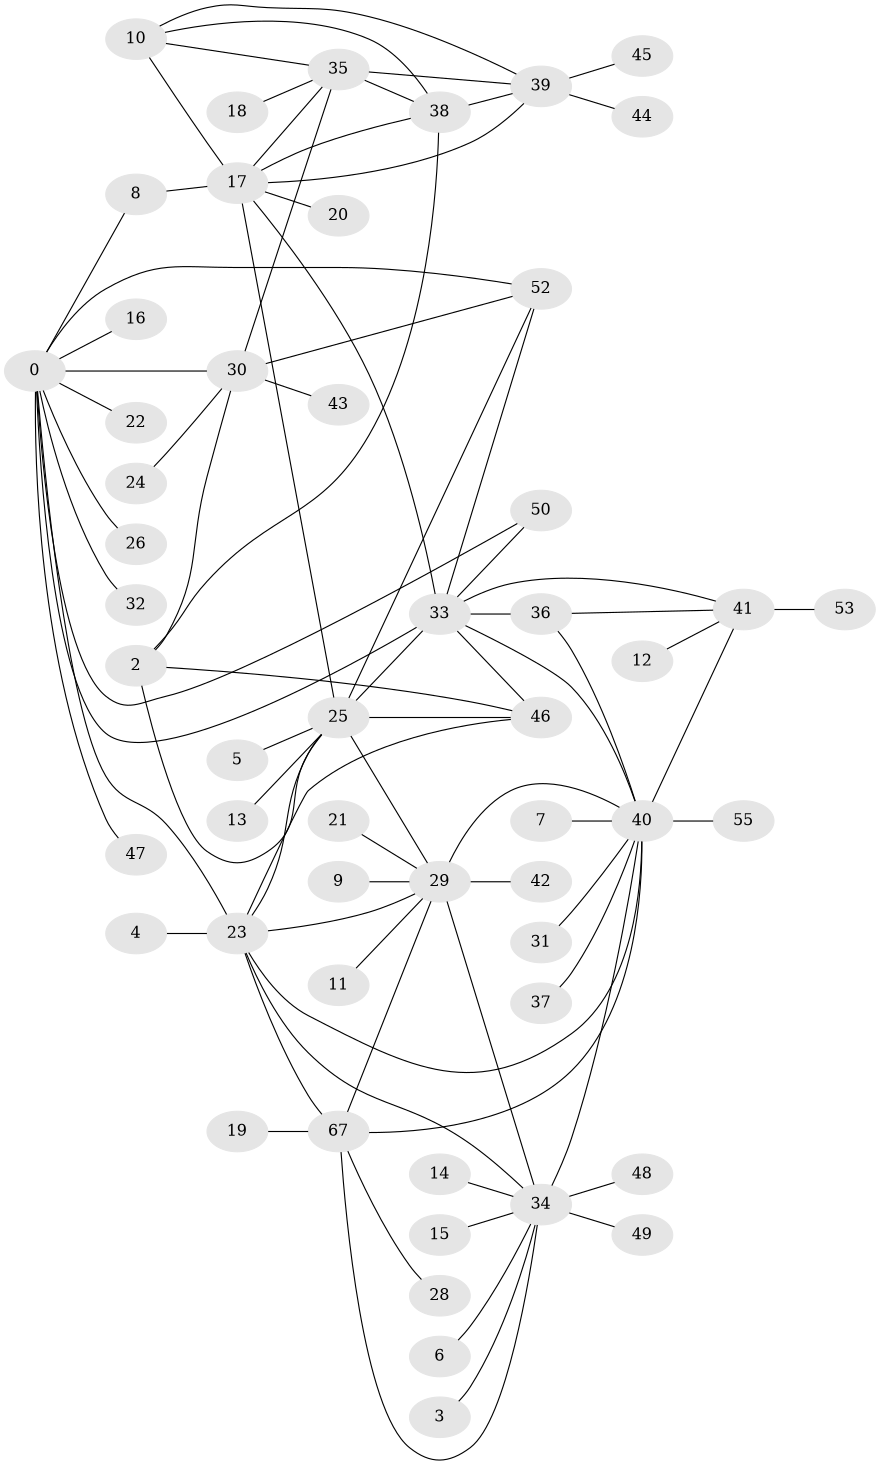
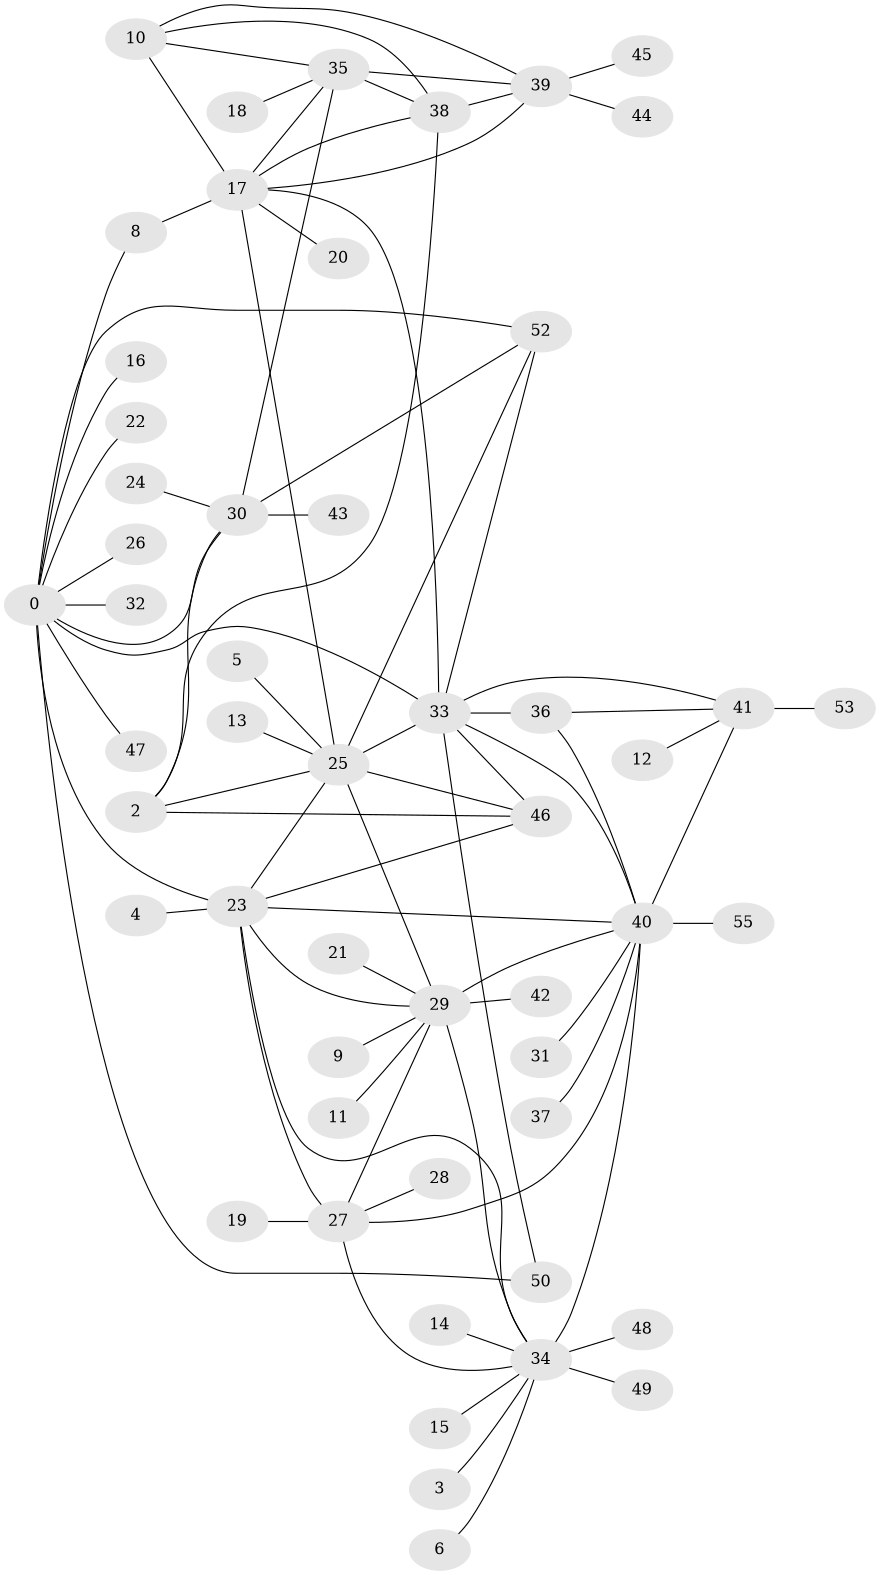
node "7": removed
node "67": label "67" -> "27"
